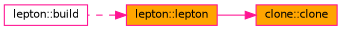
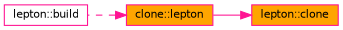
node "lepton::lepton": label "lepton::lepton" -> "clone::lepton"
node "clone::clone": label "clone::clone" -> "lepton::clone"
